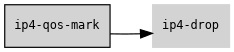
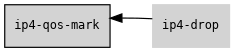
edge "ip4-qos-mark" -> "ip4-drop": reversed
